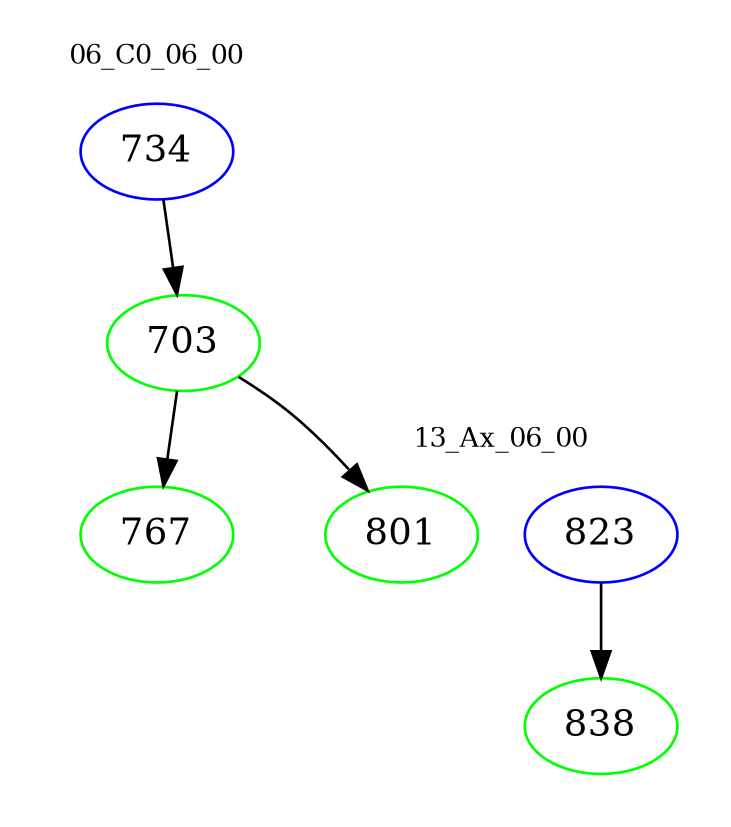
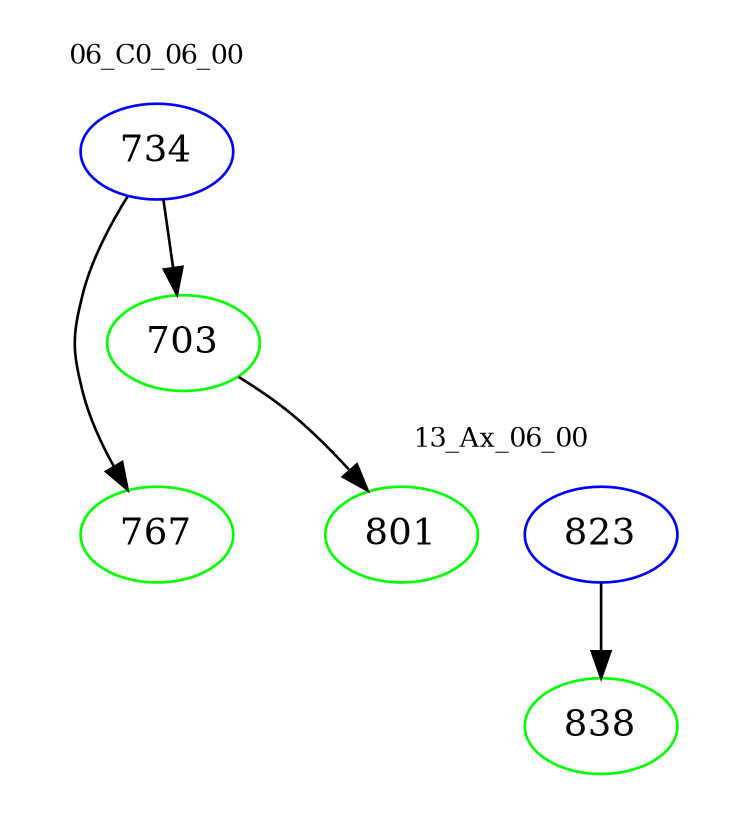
edge "703" -> "767": now "734" -> "767"
